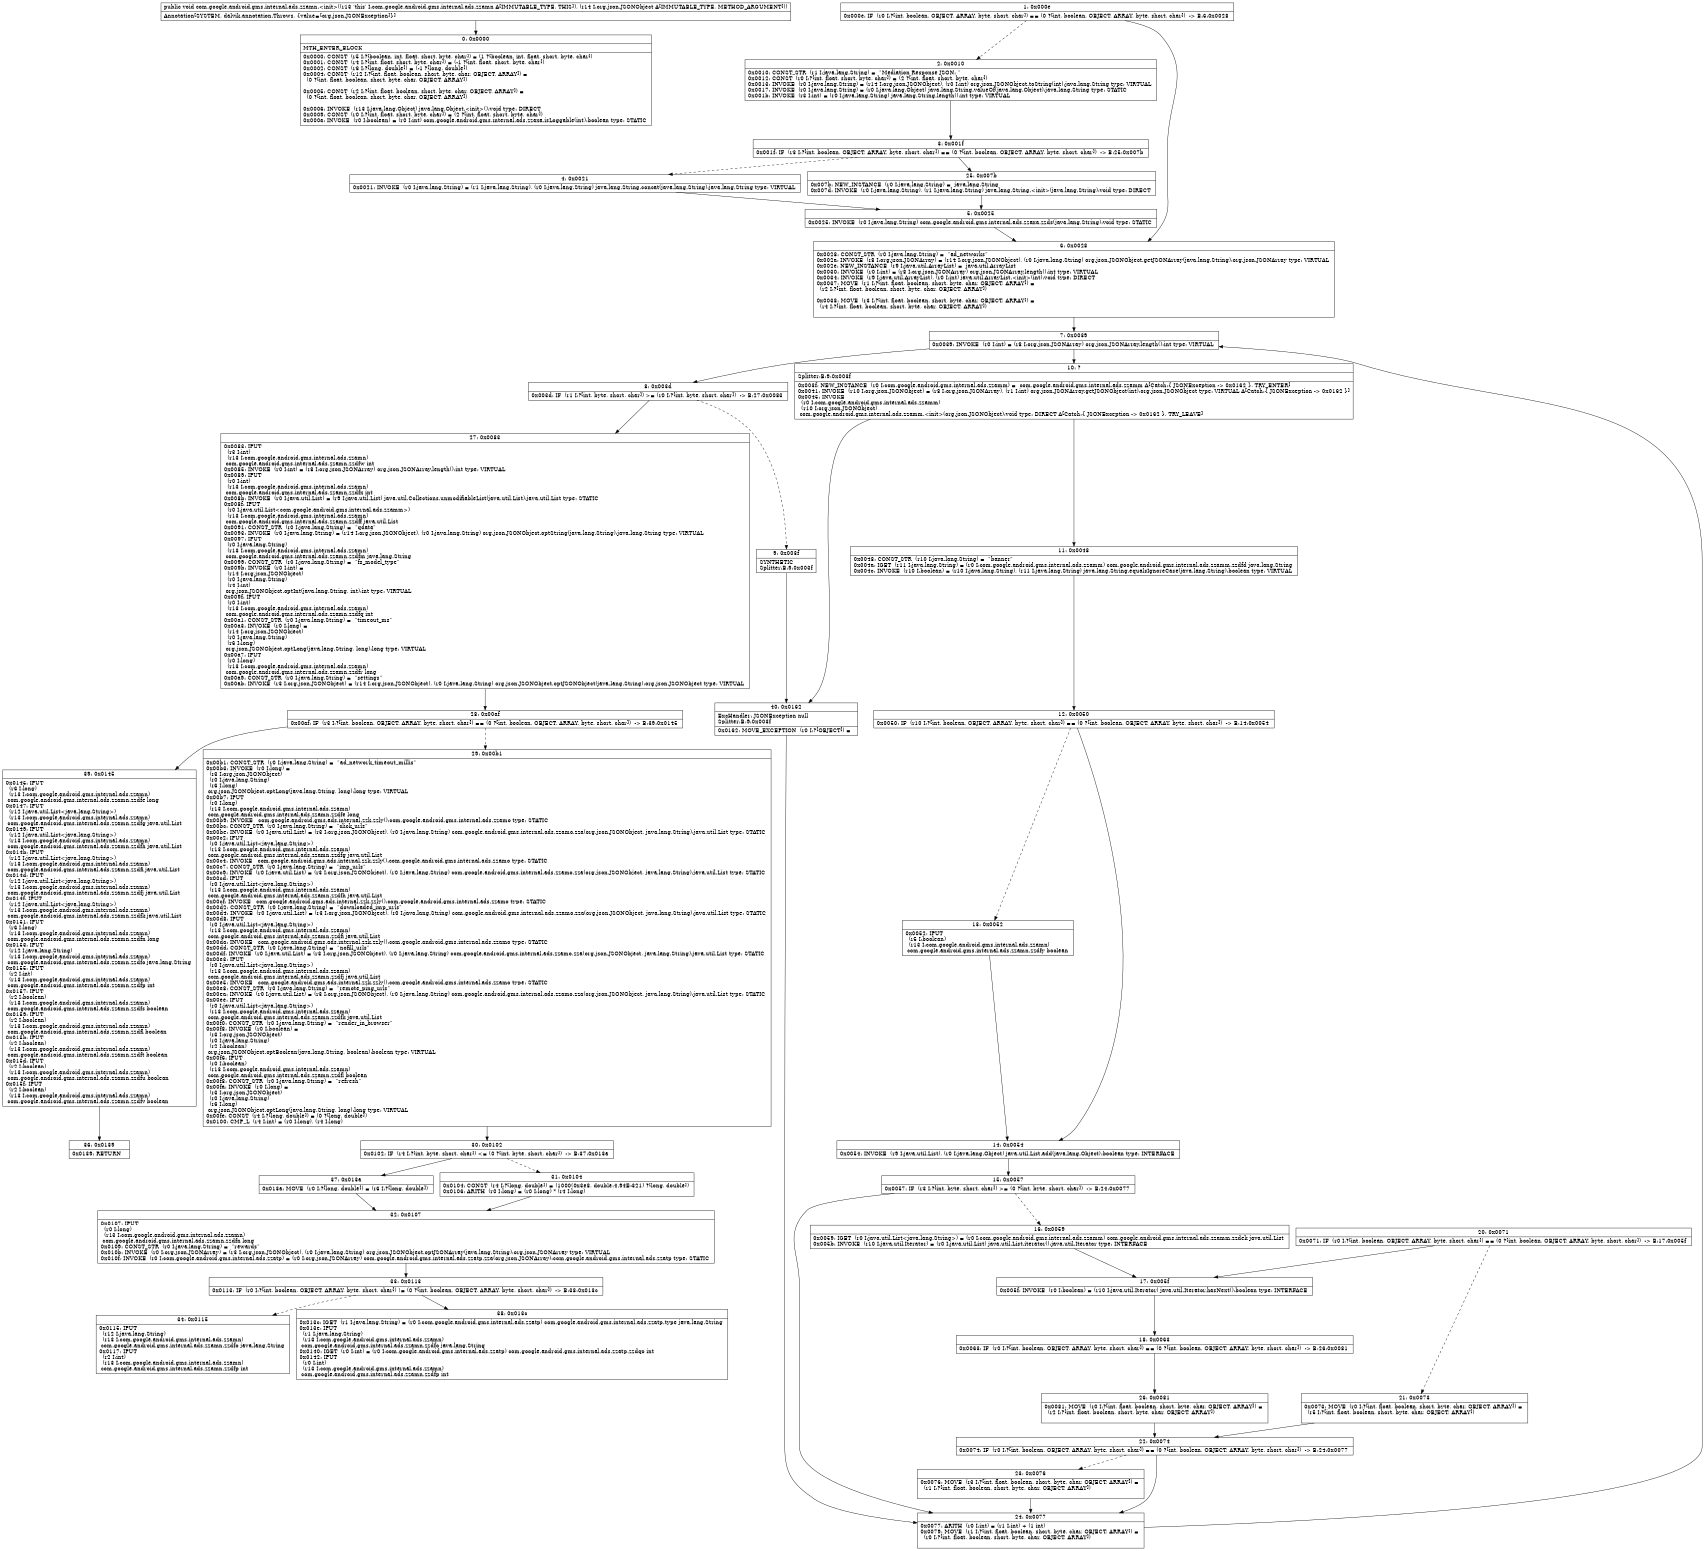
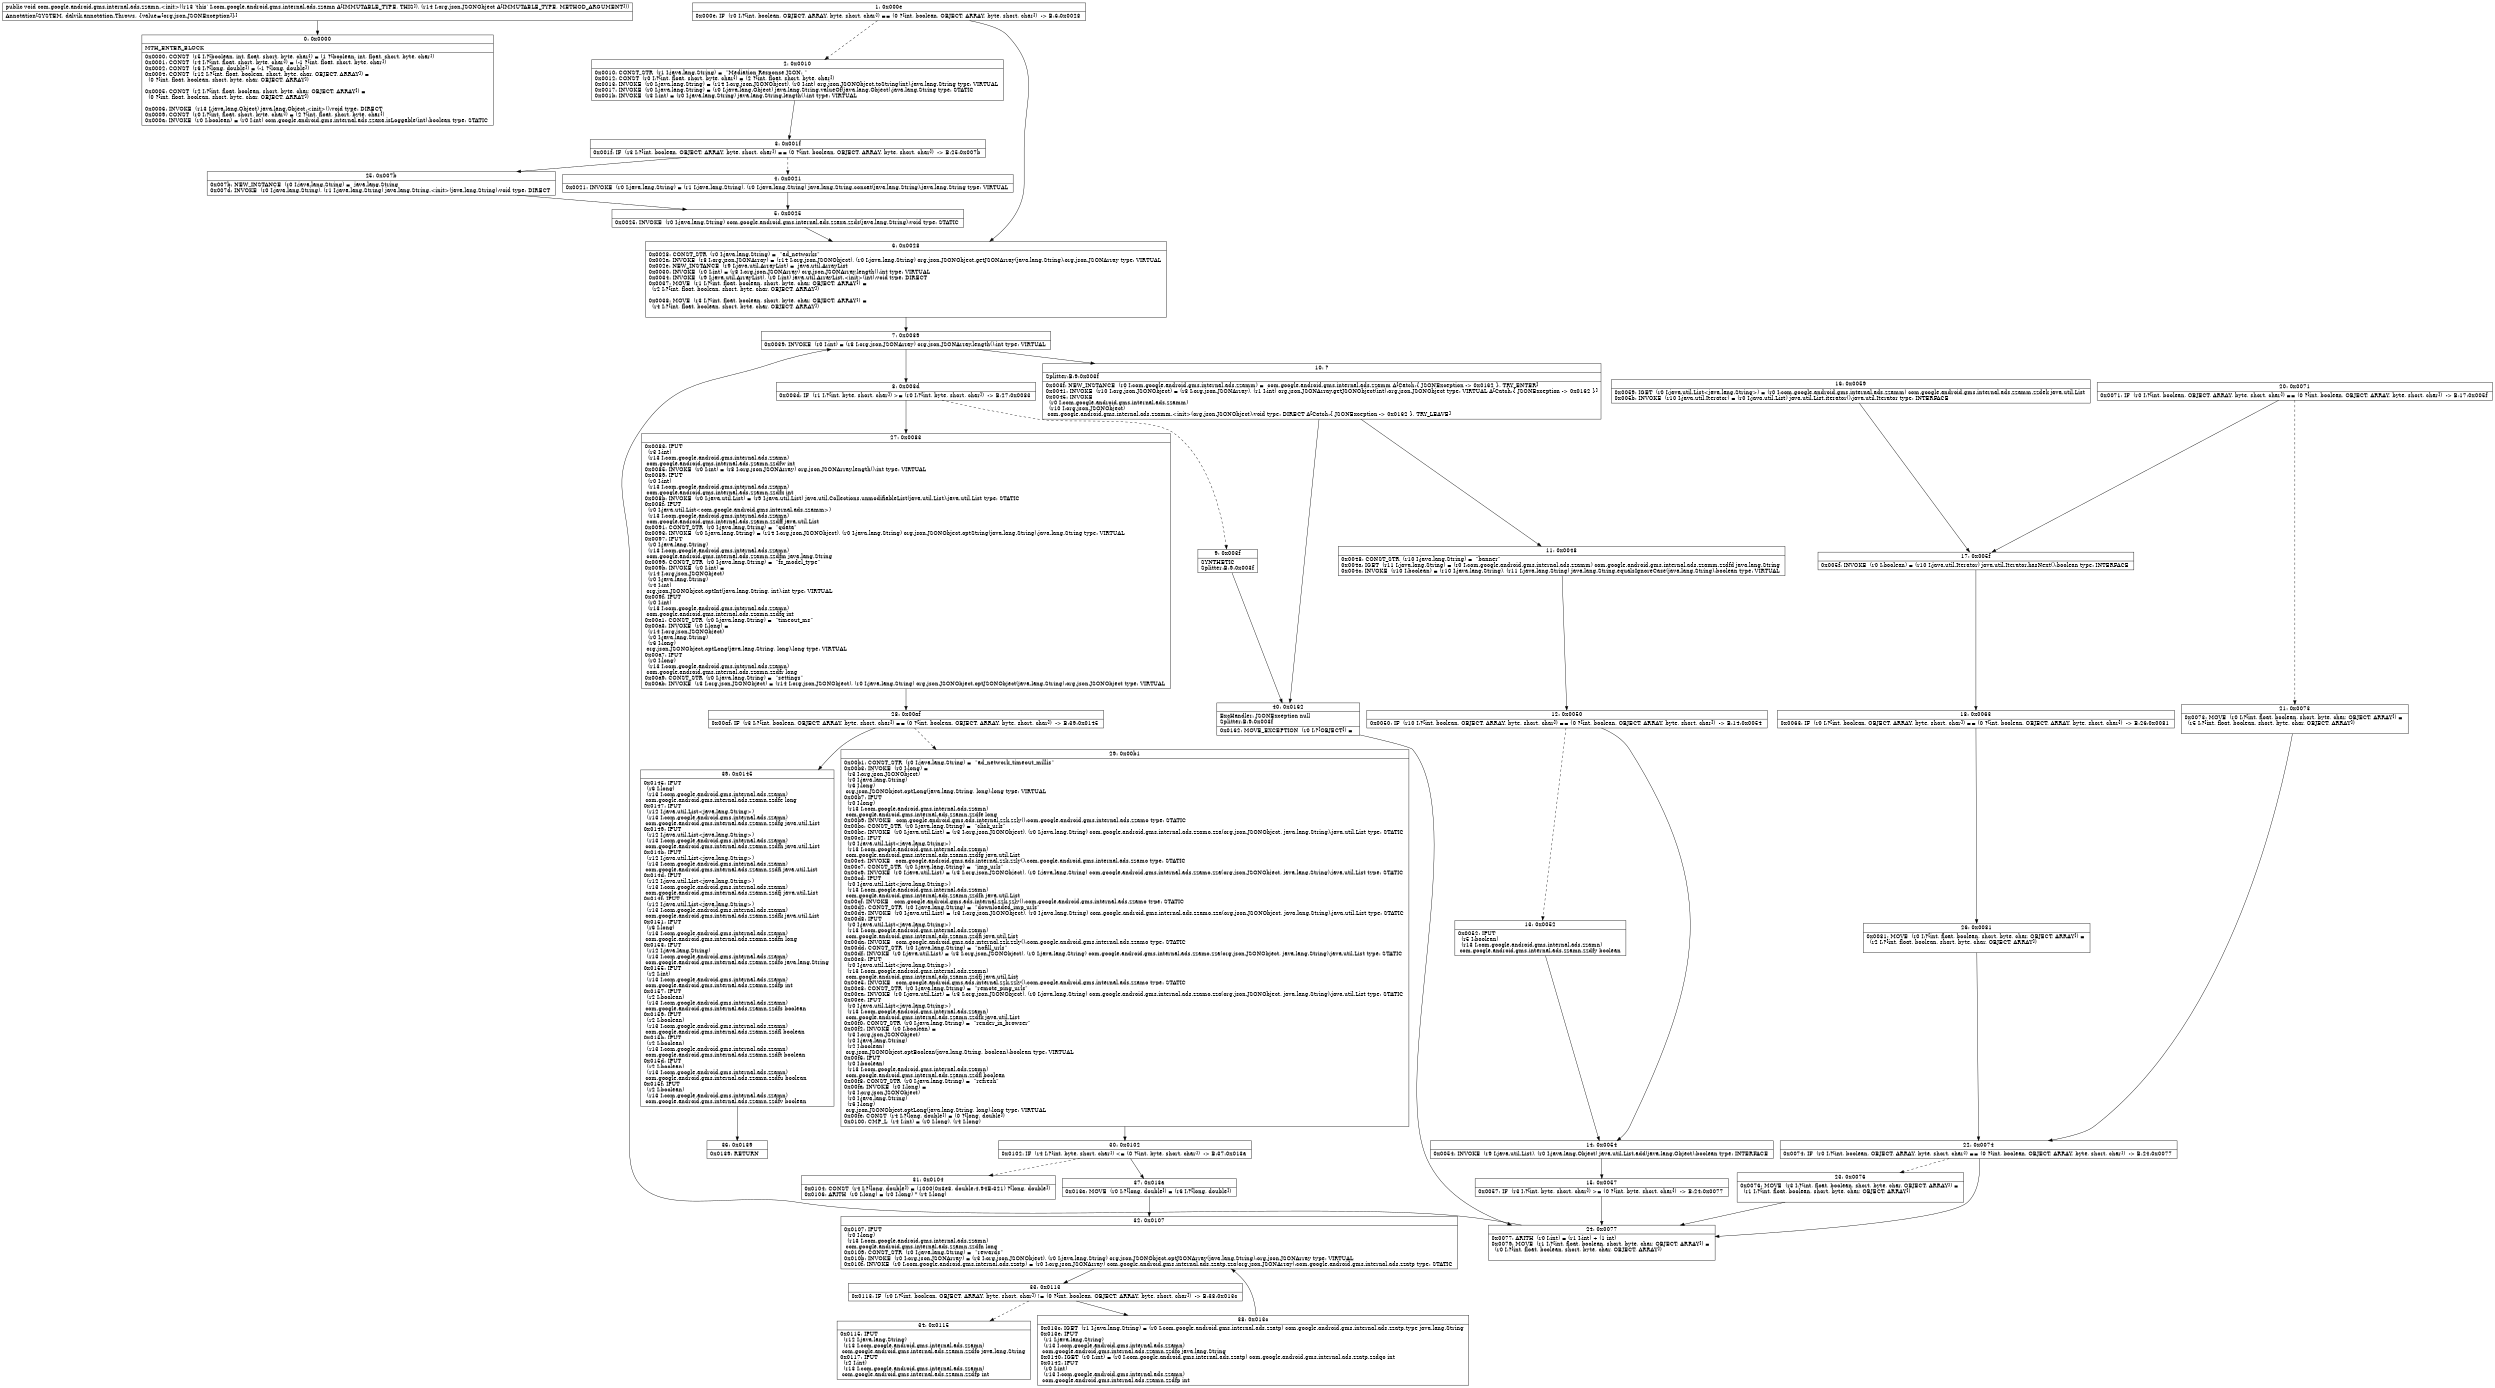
node "29: 0x00b1": text "0x00f8: INVOKE  (r0 I:boolean) =" -> "0x00f2: INVOKE  (r0 I:boolean) ="
edge "31: 0x0104" -> "32: 0x0107": now "38: 0x013c" -> "32: 0x0107"
edge "15: 0x0057" -> "16: 0x0059": removed
